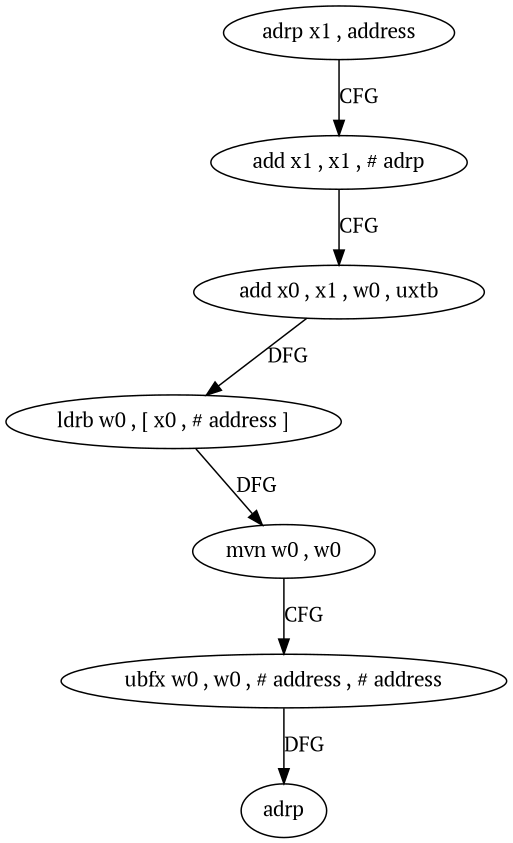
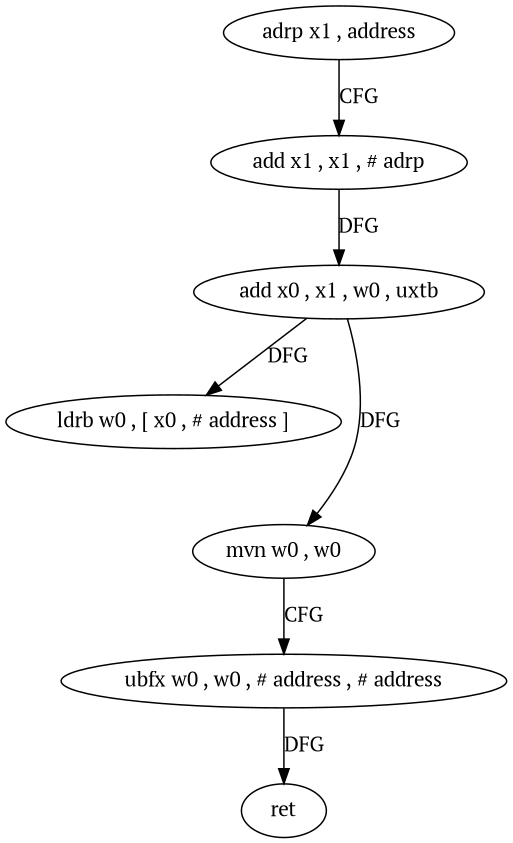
edge "add x1 , x1 , # adrp" -> "add x0 , x1 , w0 , uxtb": label "CFG" -> "DFG"
edge "ldrb w0 , [ x0 , # address ]" -> "mvn w0 , w0": now "add x0 , x1 , w0 , uxtb" -> "mvn w0 , w0"
node "adrp": label "adrp" -> "ret"
